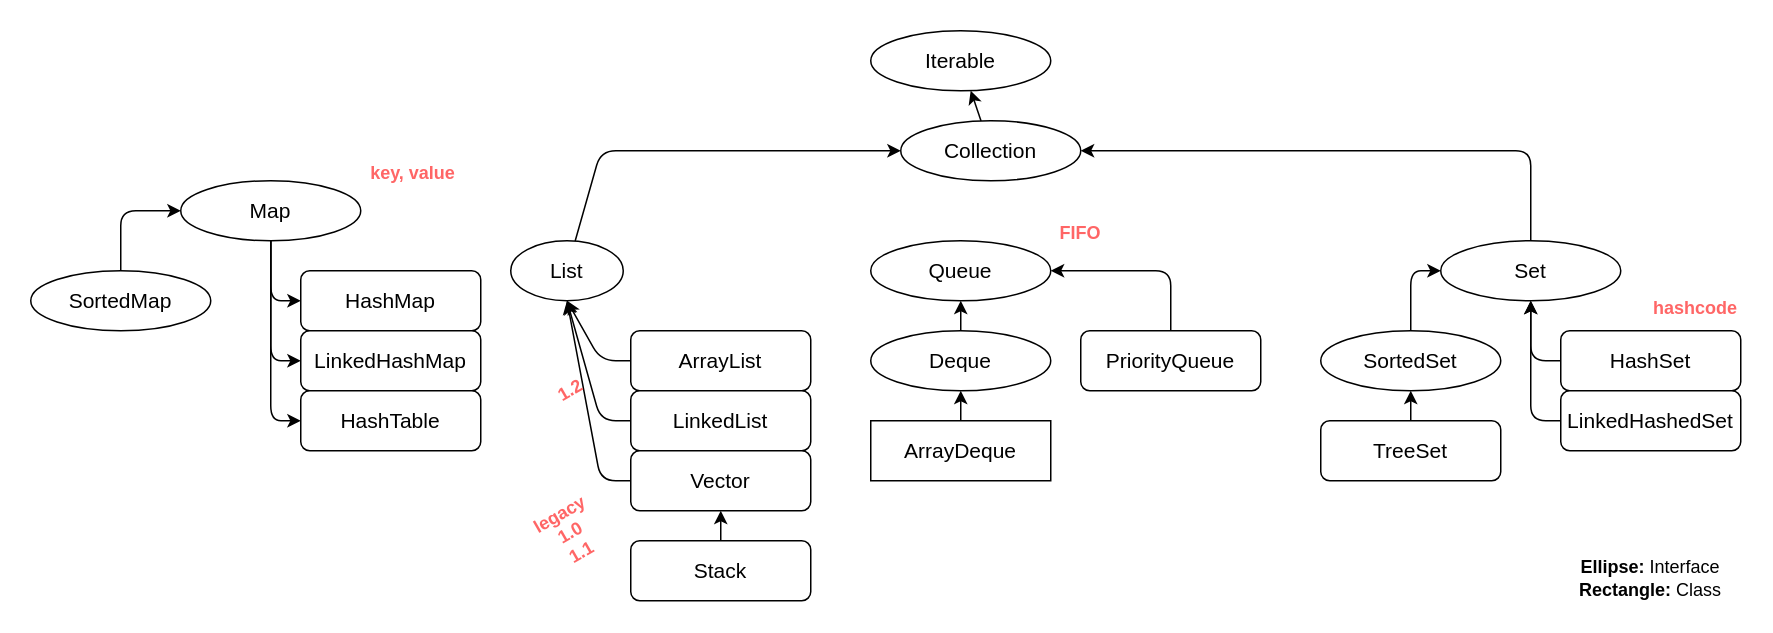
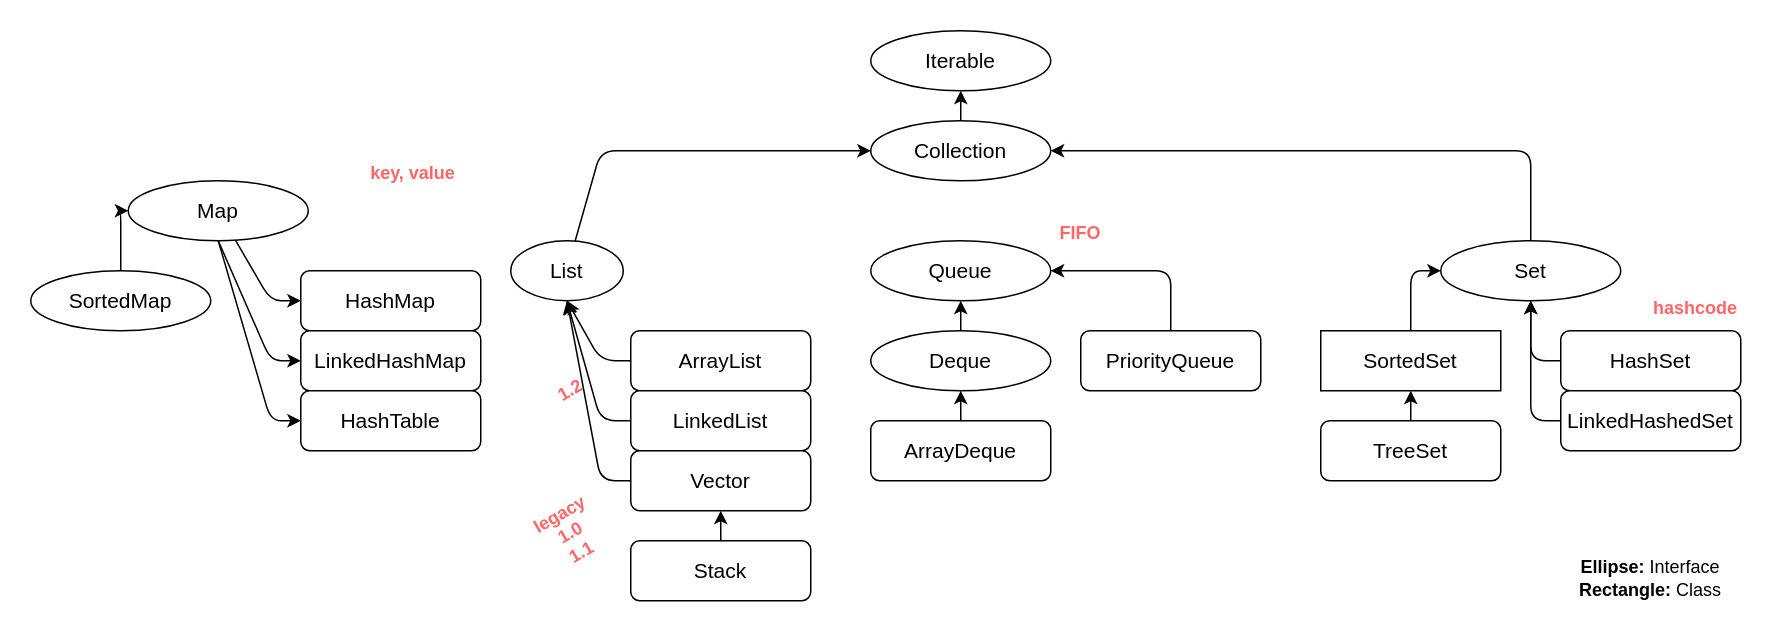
node "Collection": moved (991, 151) -> (961, 151)
node "Map": moved (271, 211) -> (218, 211)
node "SortedSet": shape ellipse -> rectangle
node "ArrayDeque": shape rectangle -> rounded rectangle
